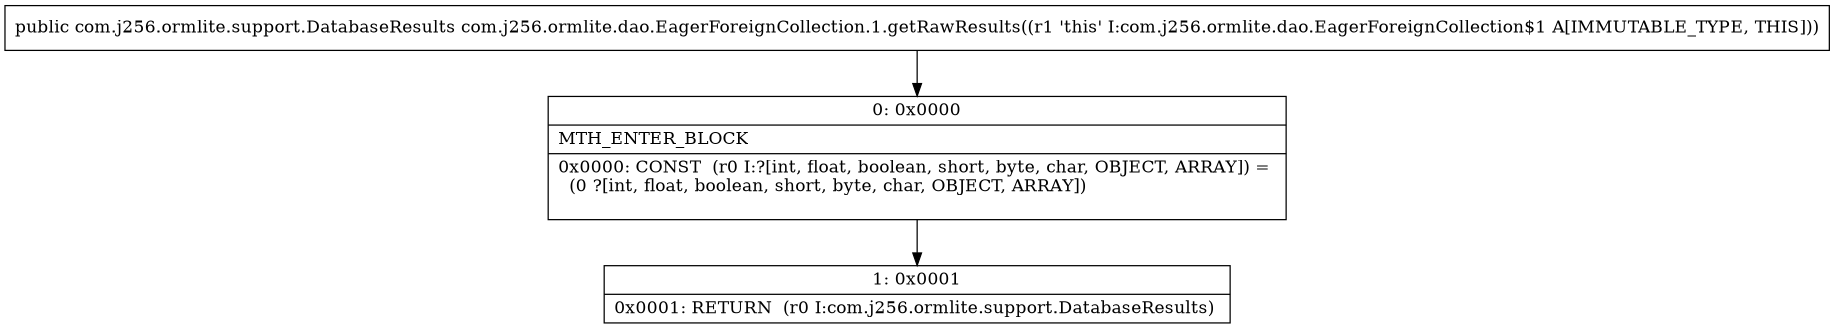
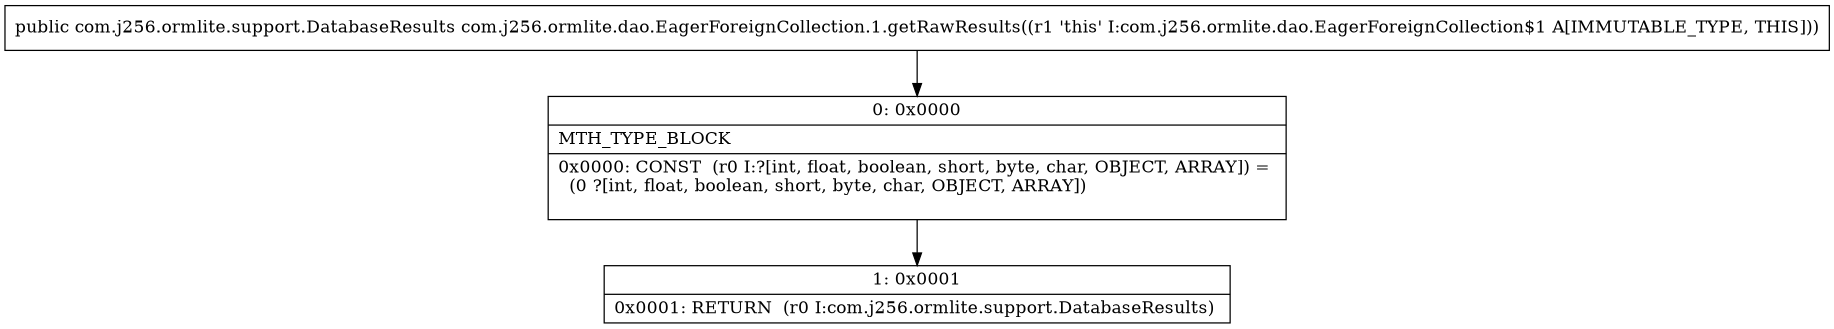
node "0: 0x0000": text "MTH_ENTER_BLOCK" -> "MTH_TYPE_BLOCK"
